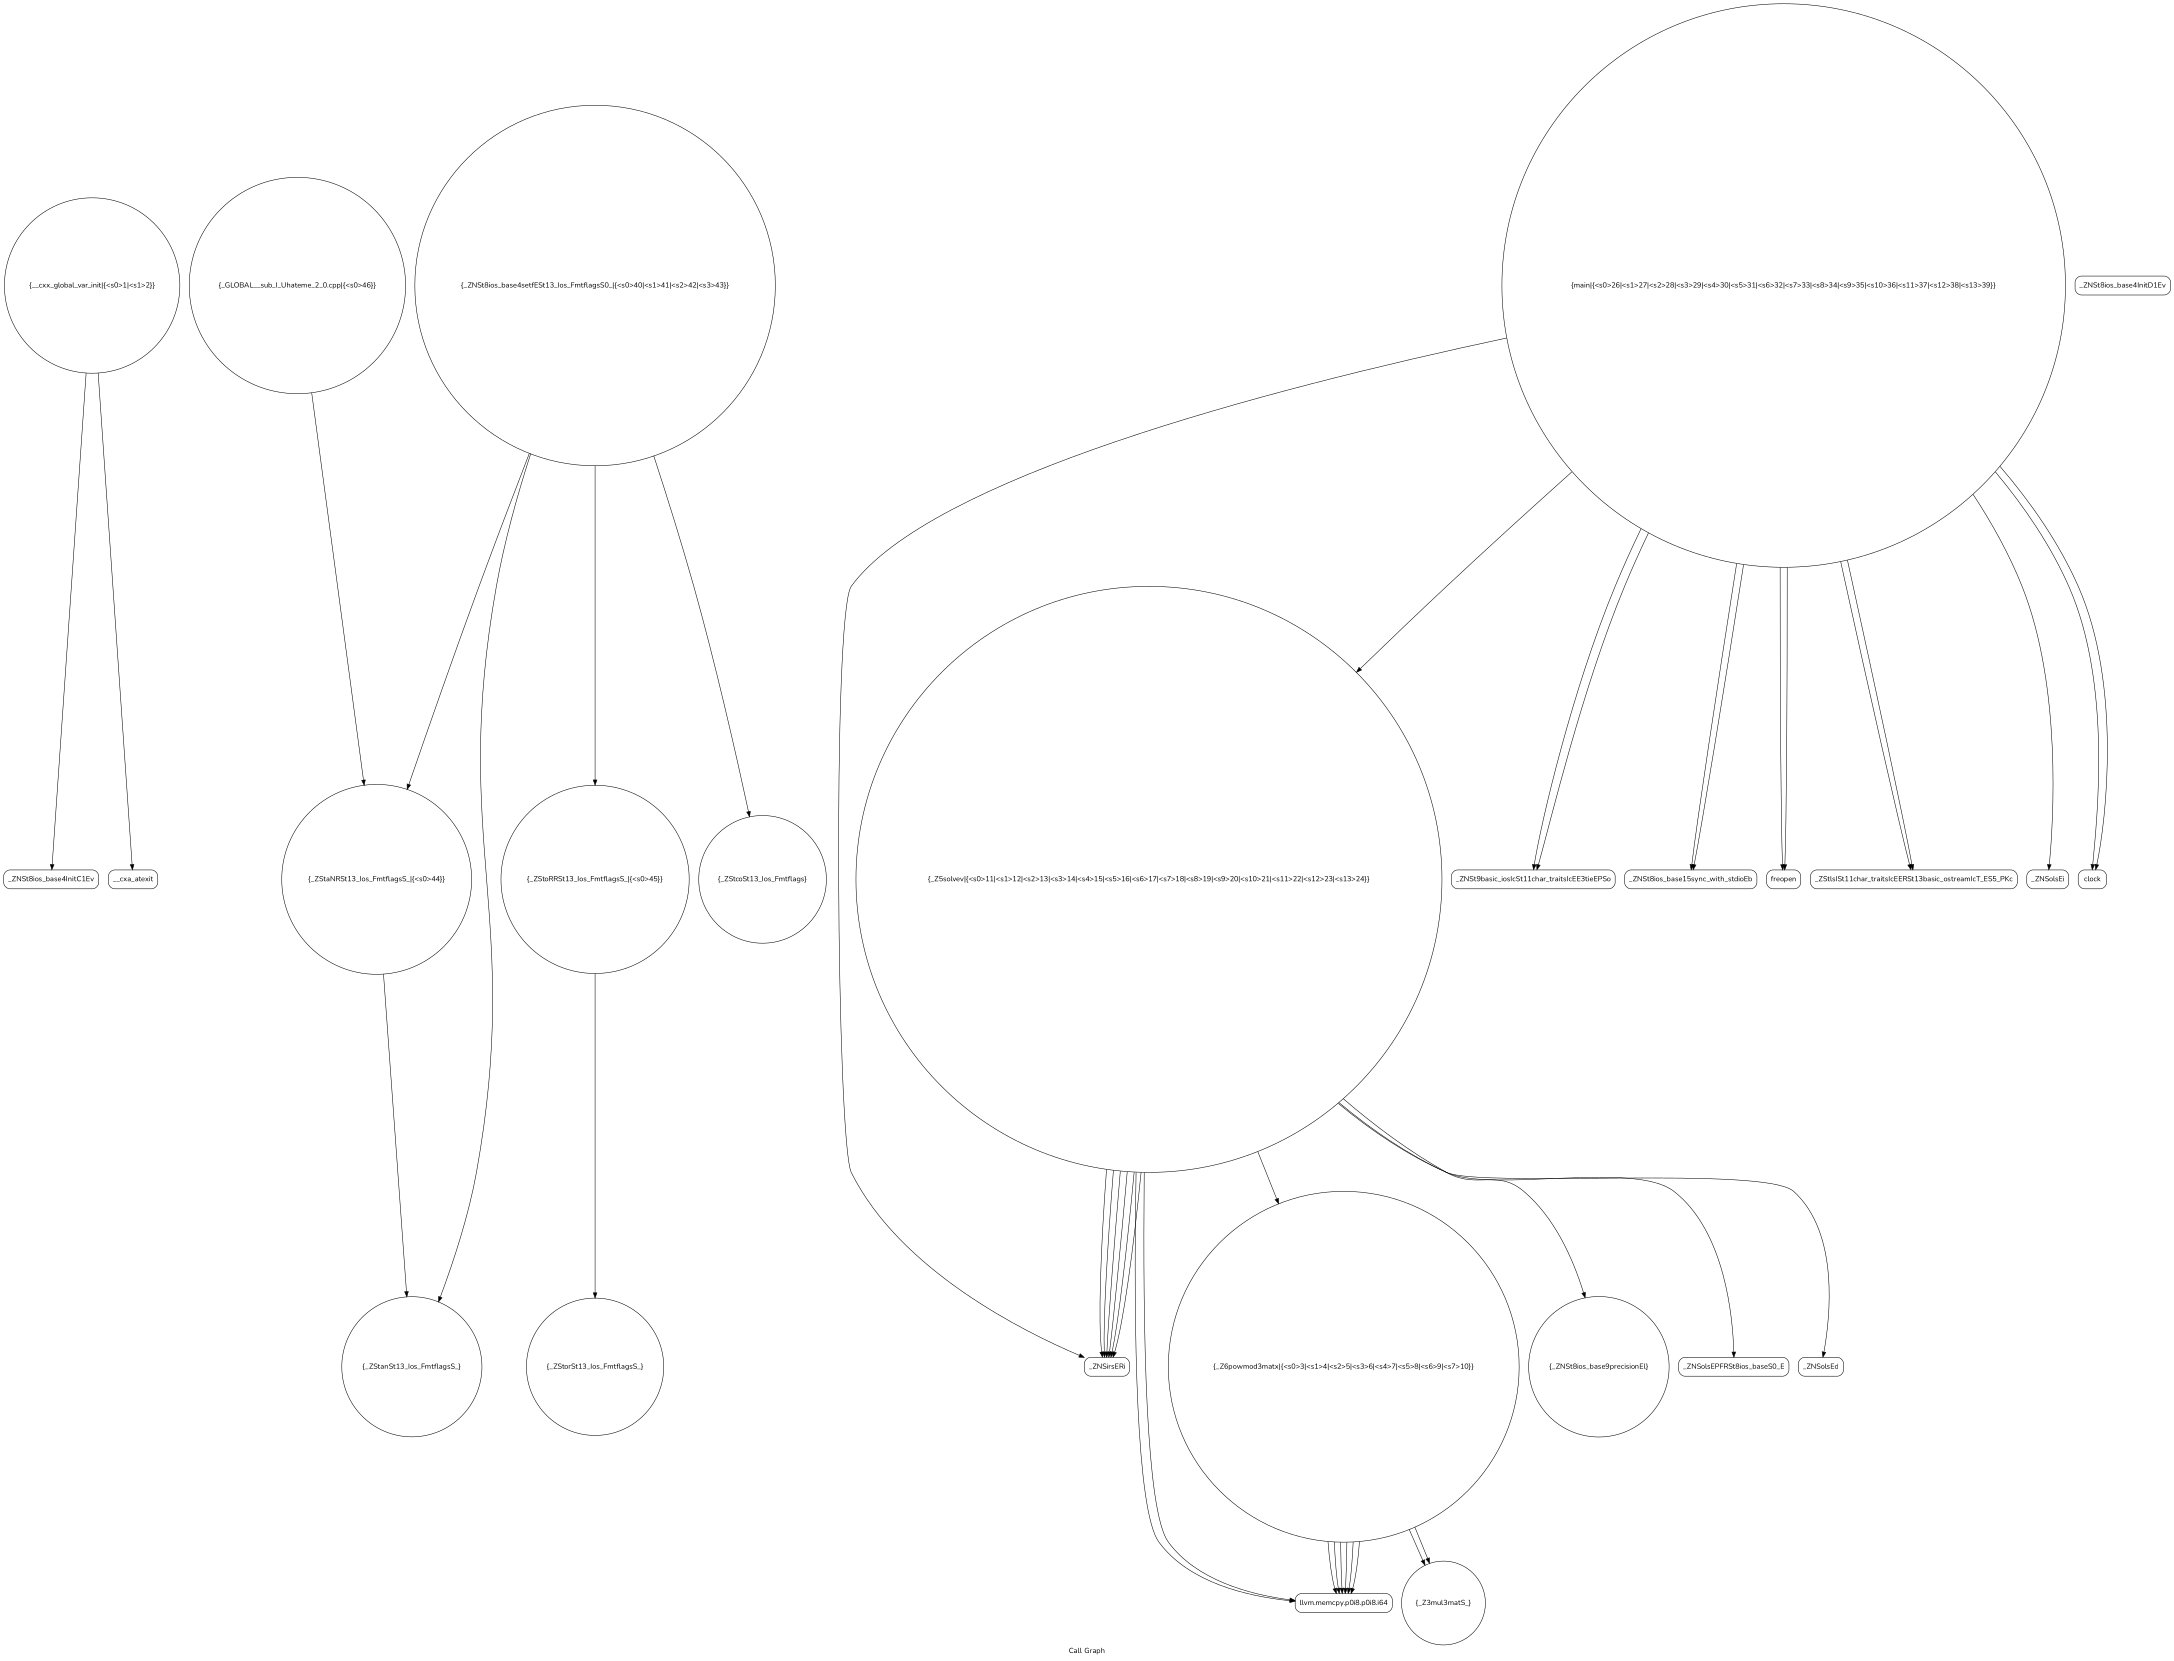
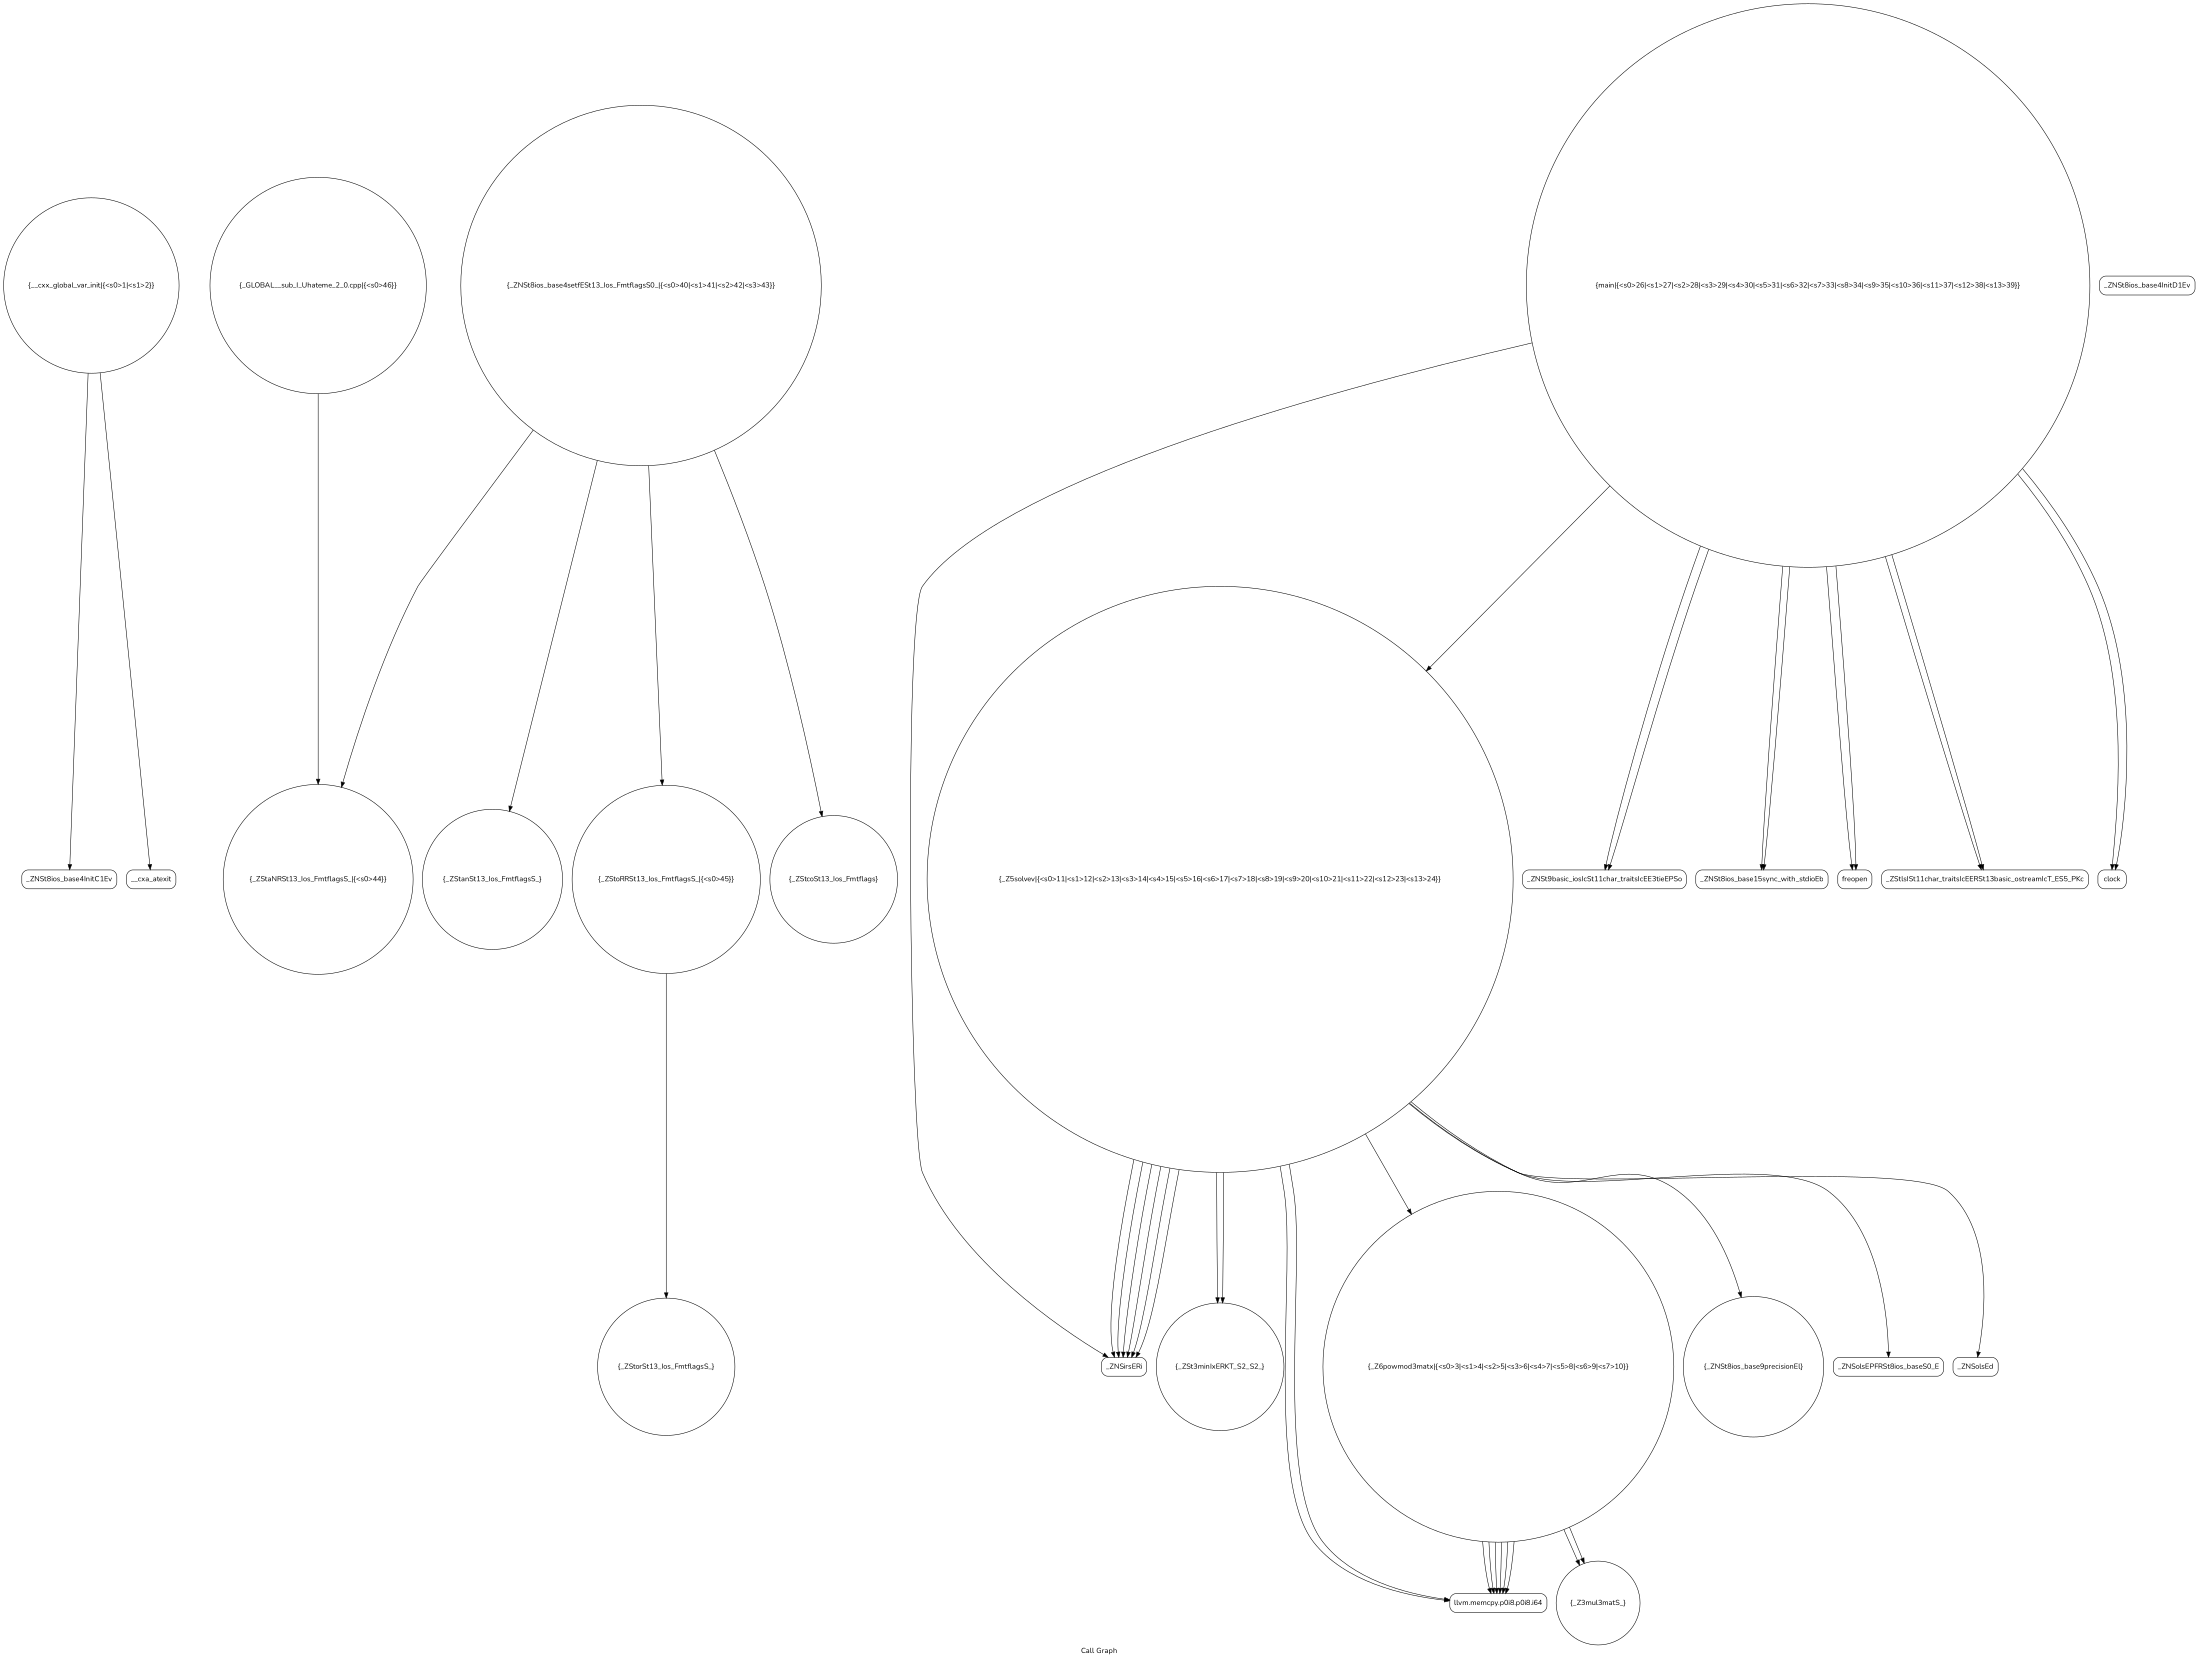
node "_ZNSolsEi": removed
edge "{_ZStaNRSt13_Ios_FmtflagsS_|{<s0>44}}" -> "{_ZStanSt13_Ios_FmtflagsS_}": removed
node "{_ZSt3minIxERKT_S2_S2_}": added
